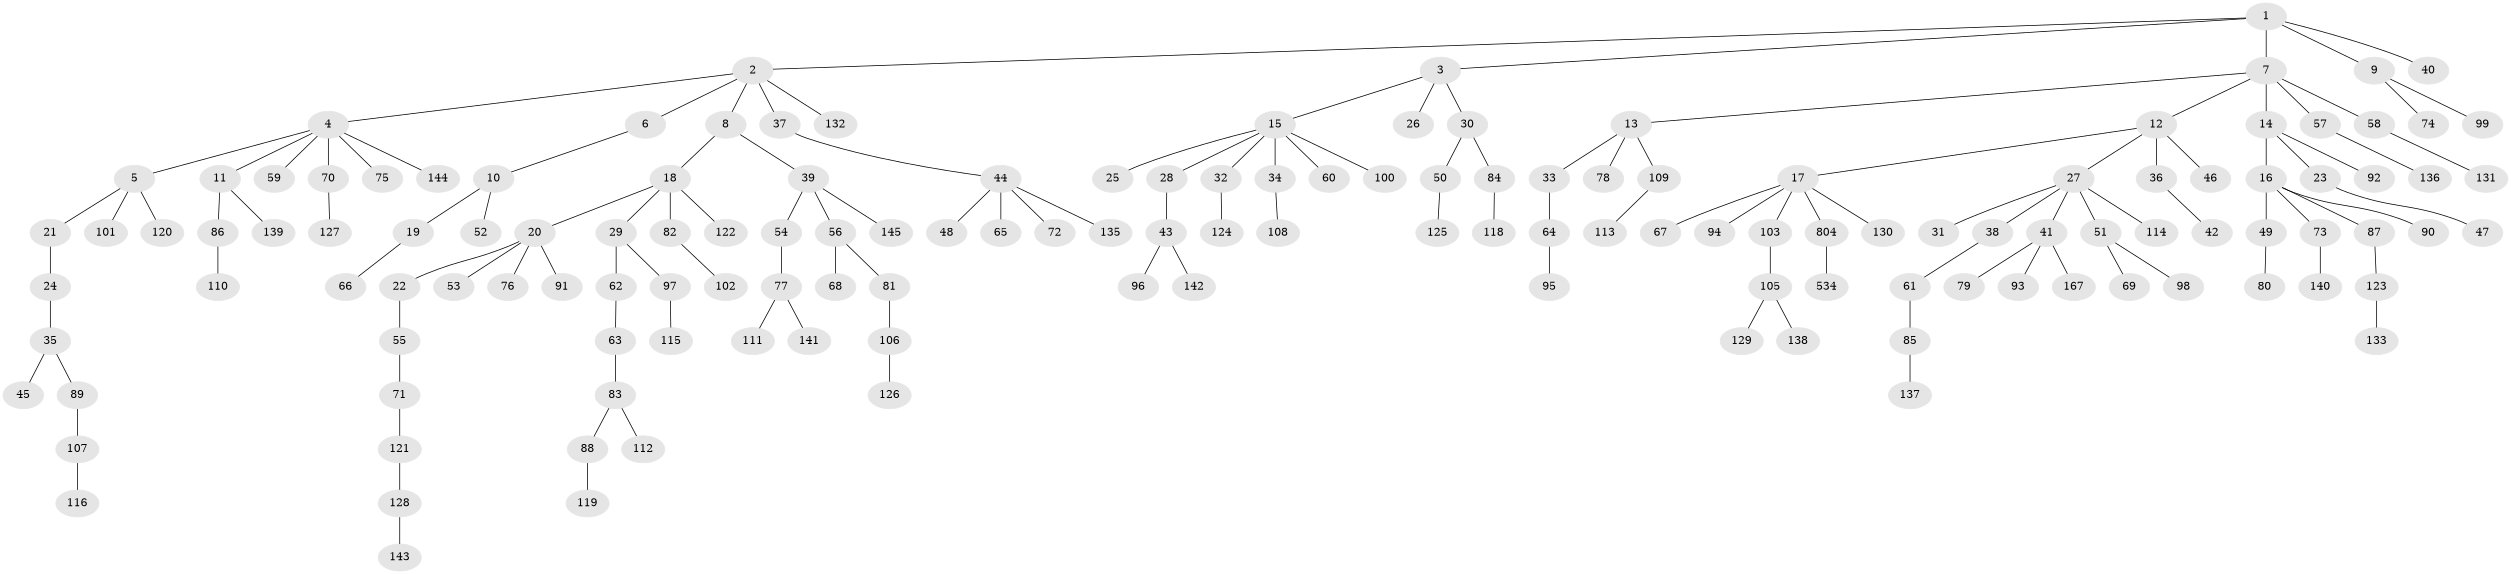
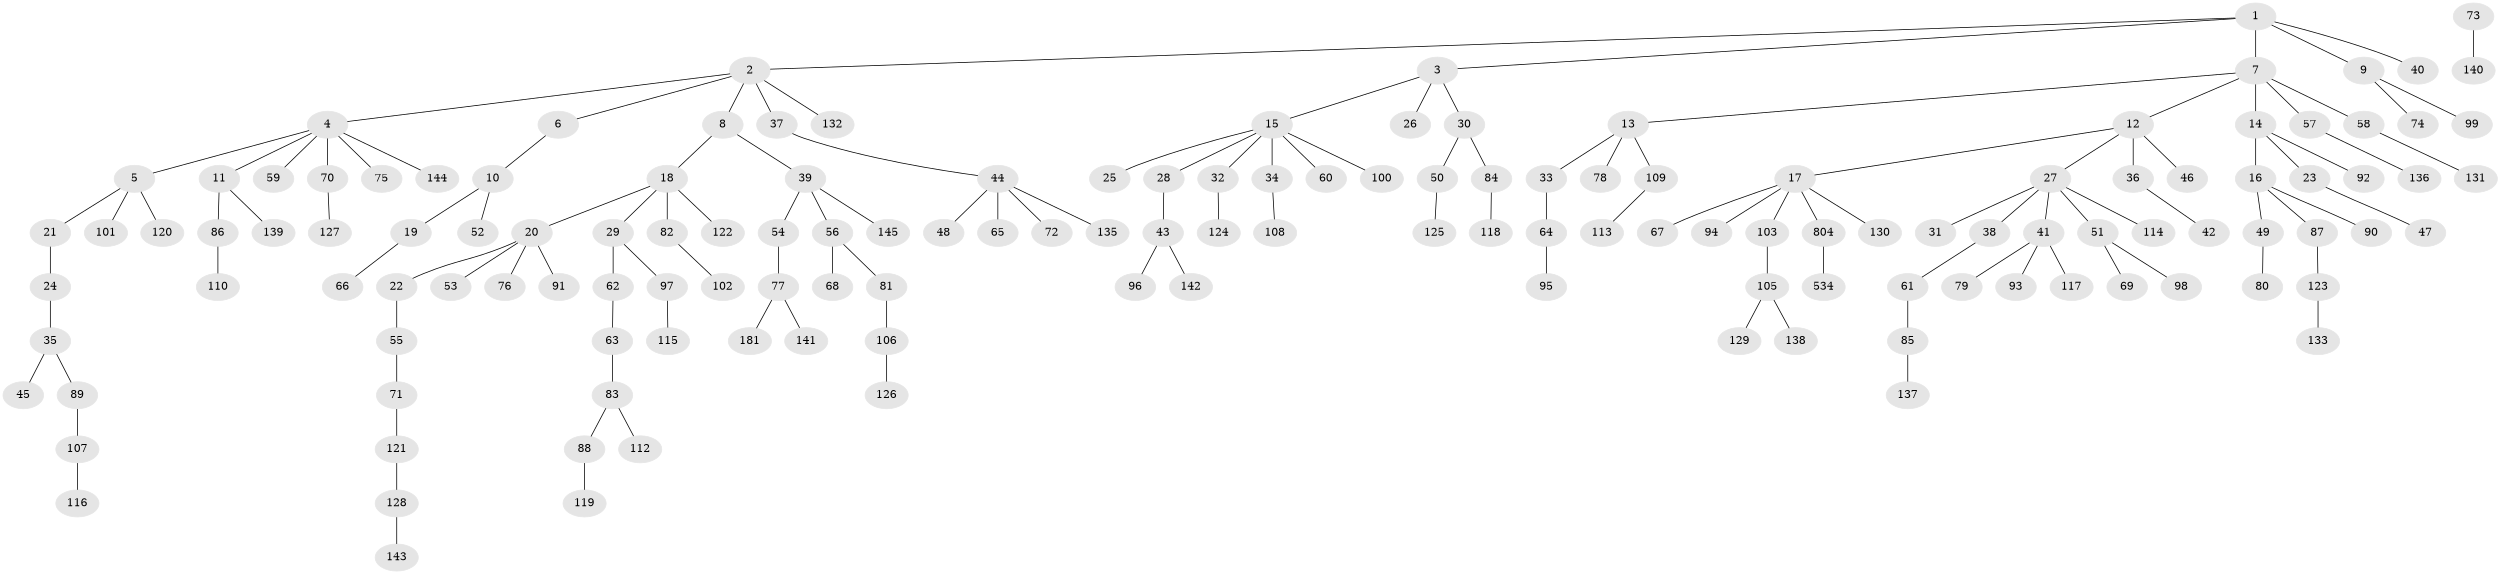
edge "16" -- "73": removed
node "167": label "167" -> "117"
node "111": label "111" -> "181"
